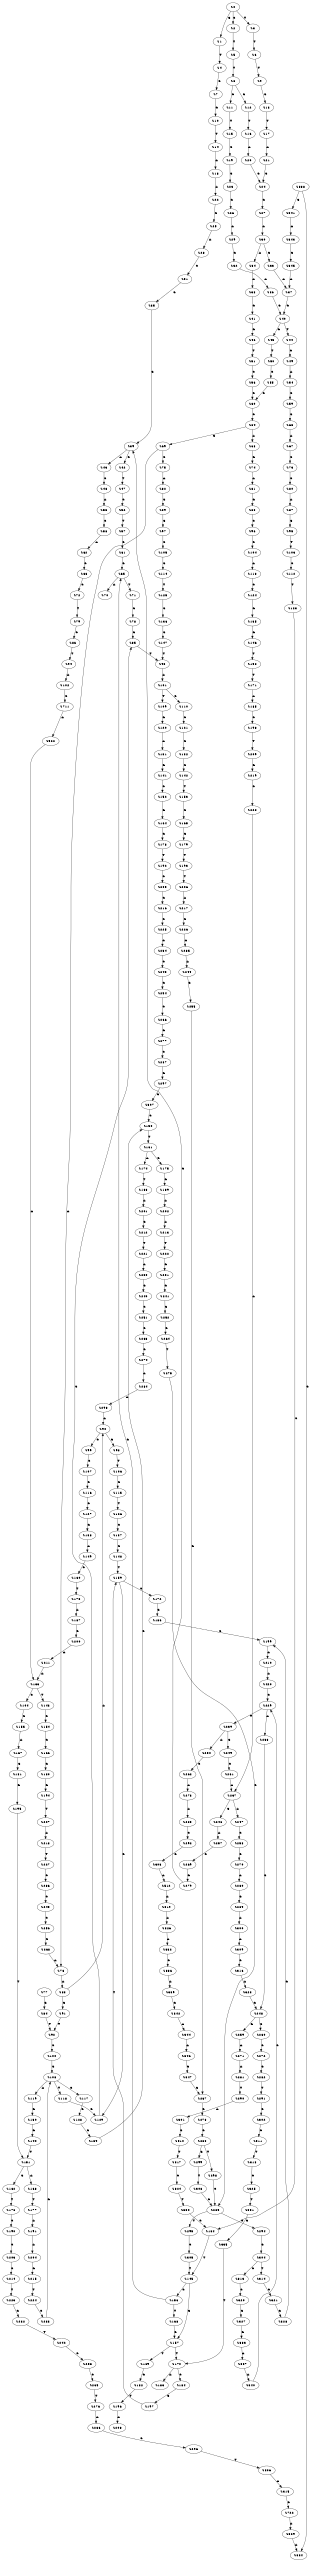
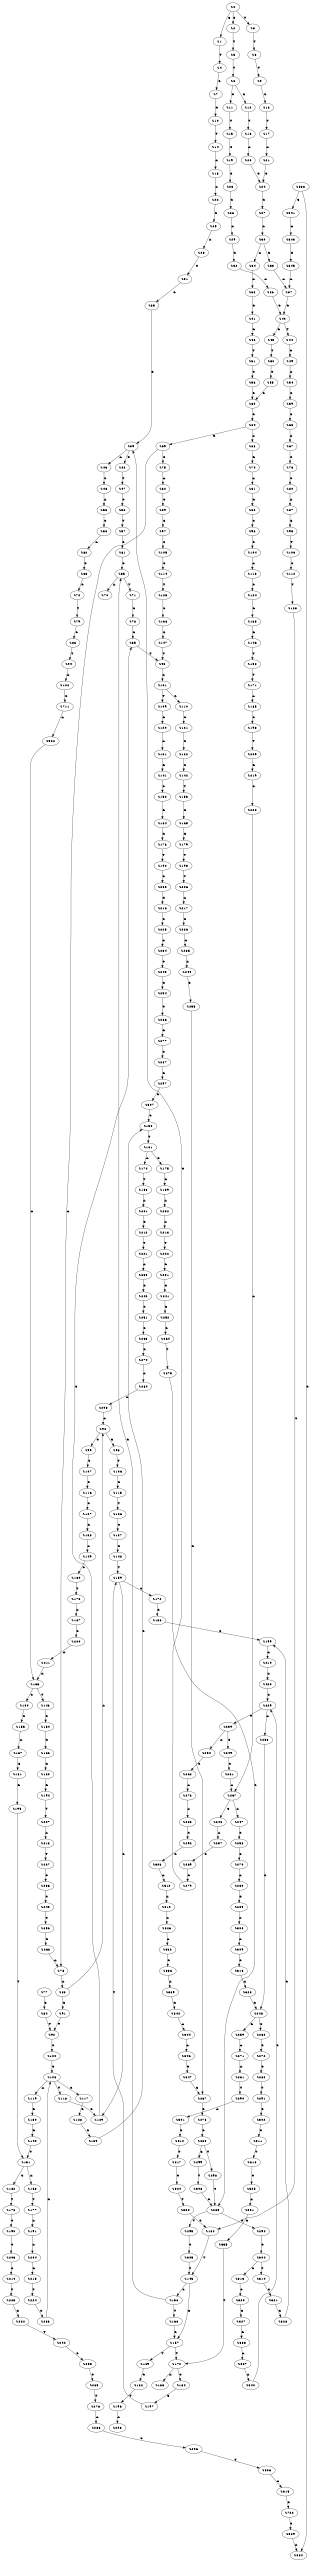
edge "S325" -> "S331": label "T" -> "A"
edge "S722" -> "S329": label "A" -> "C"
